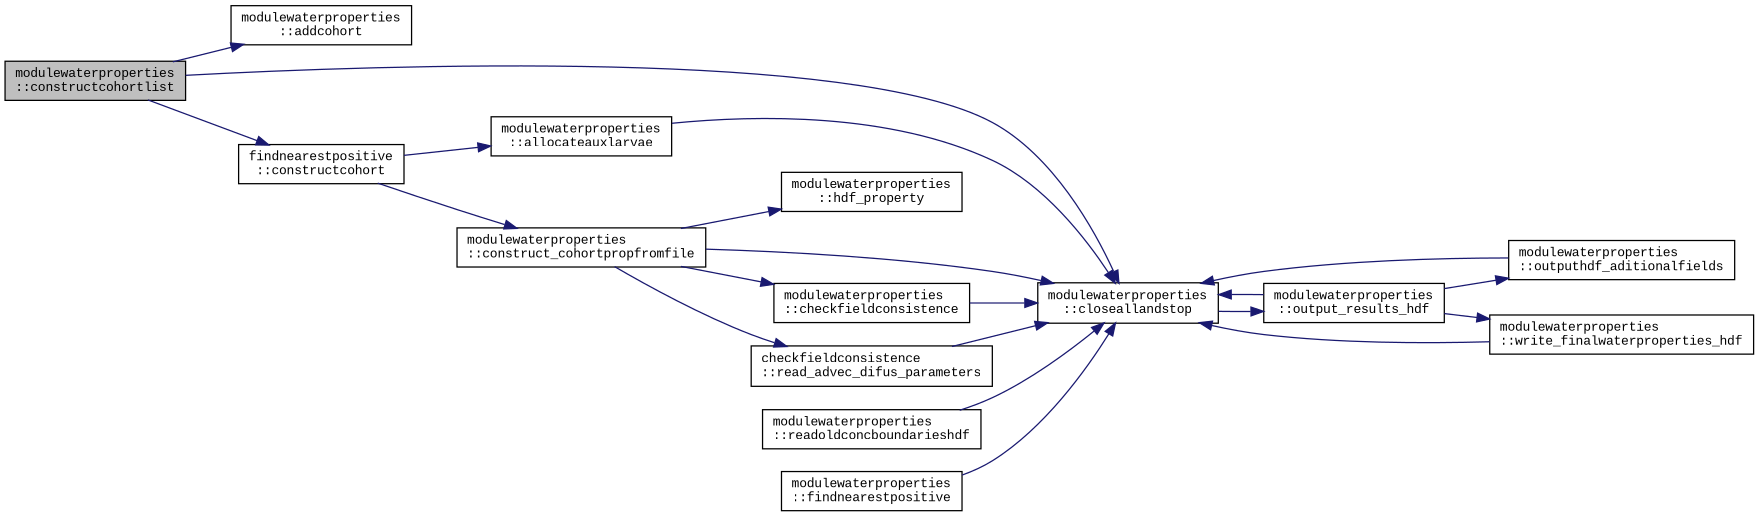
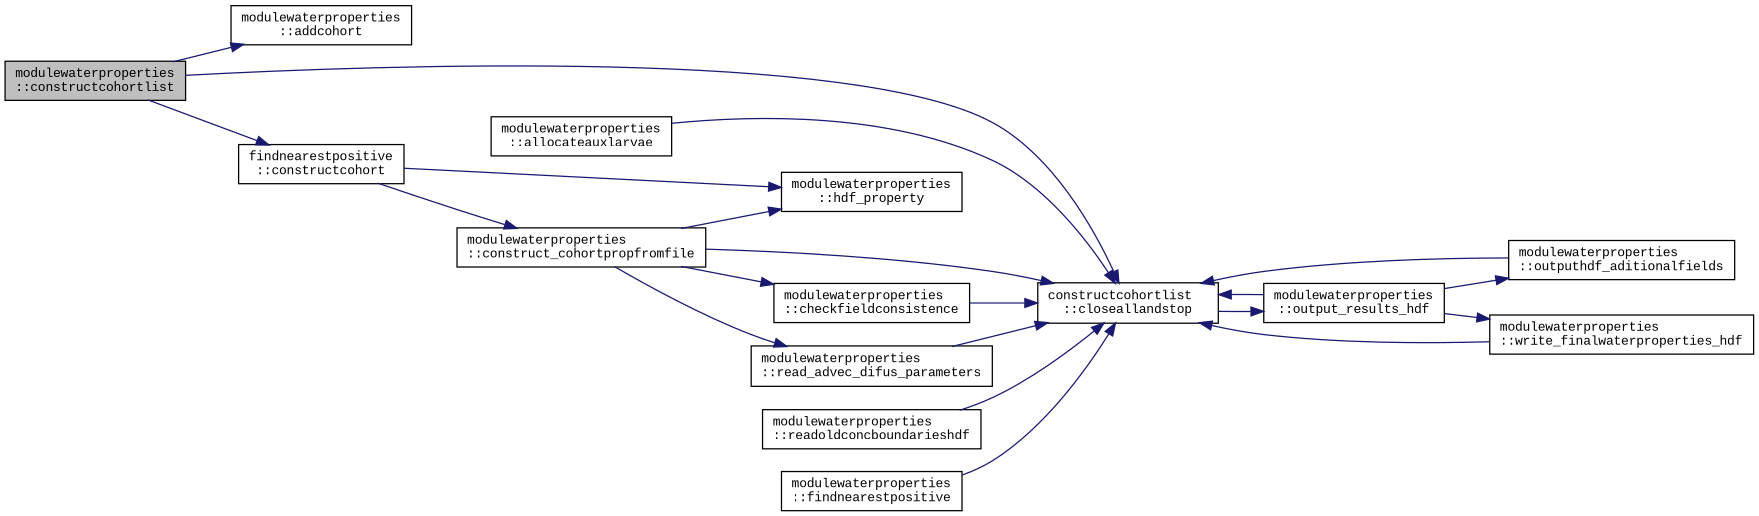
edge "findnearestpositive ::constructcohort" -> "modulewaterproperties ::allocateauxlarvae": now "findnearestpositive ::constructcohort" -> "modulewaterproperties ::hdf_property"
node "modulewaterproperties ::closeallandstop": label "modulewaterproperties ::closeallandstop" -> "constructcohortlist ::closeallandstop"
node "checkfieldconsistence ::read_advec_difus_parameters": label "checkfieldconsistence ::read_advec_difus_parameters" -> "modulewaterproperties ::read_advec_difus_parameters"
